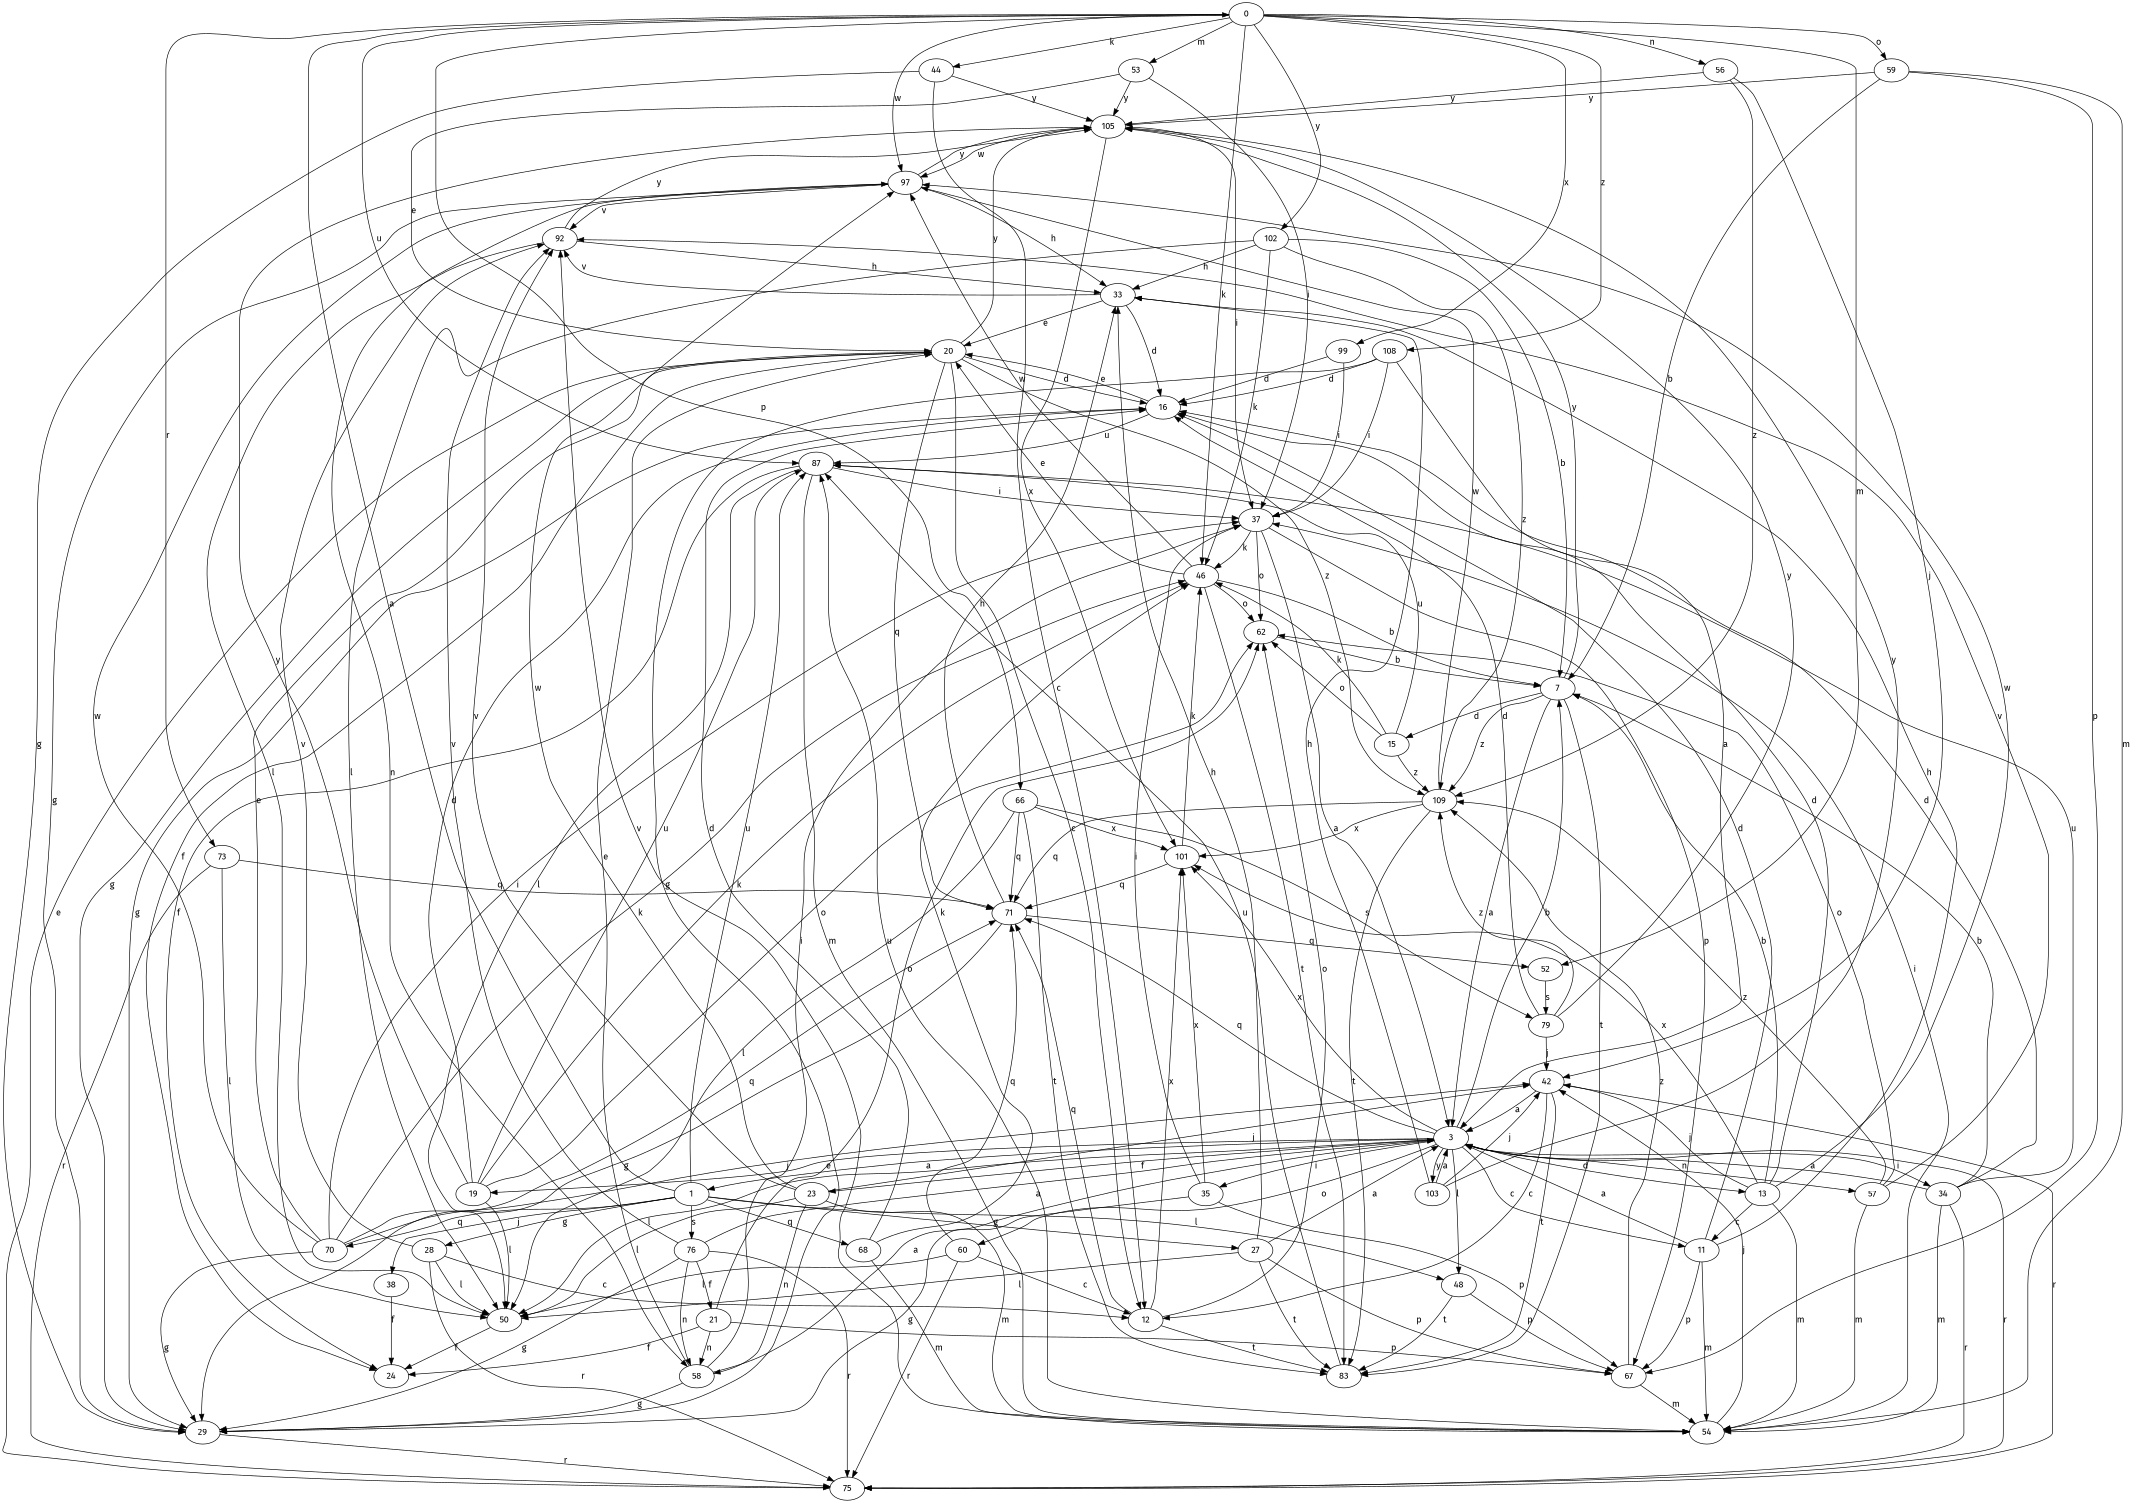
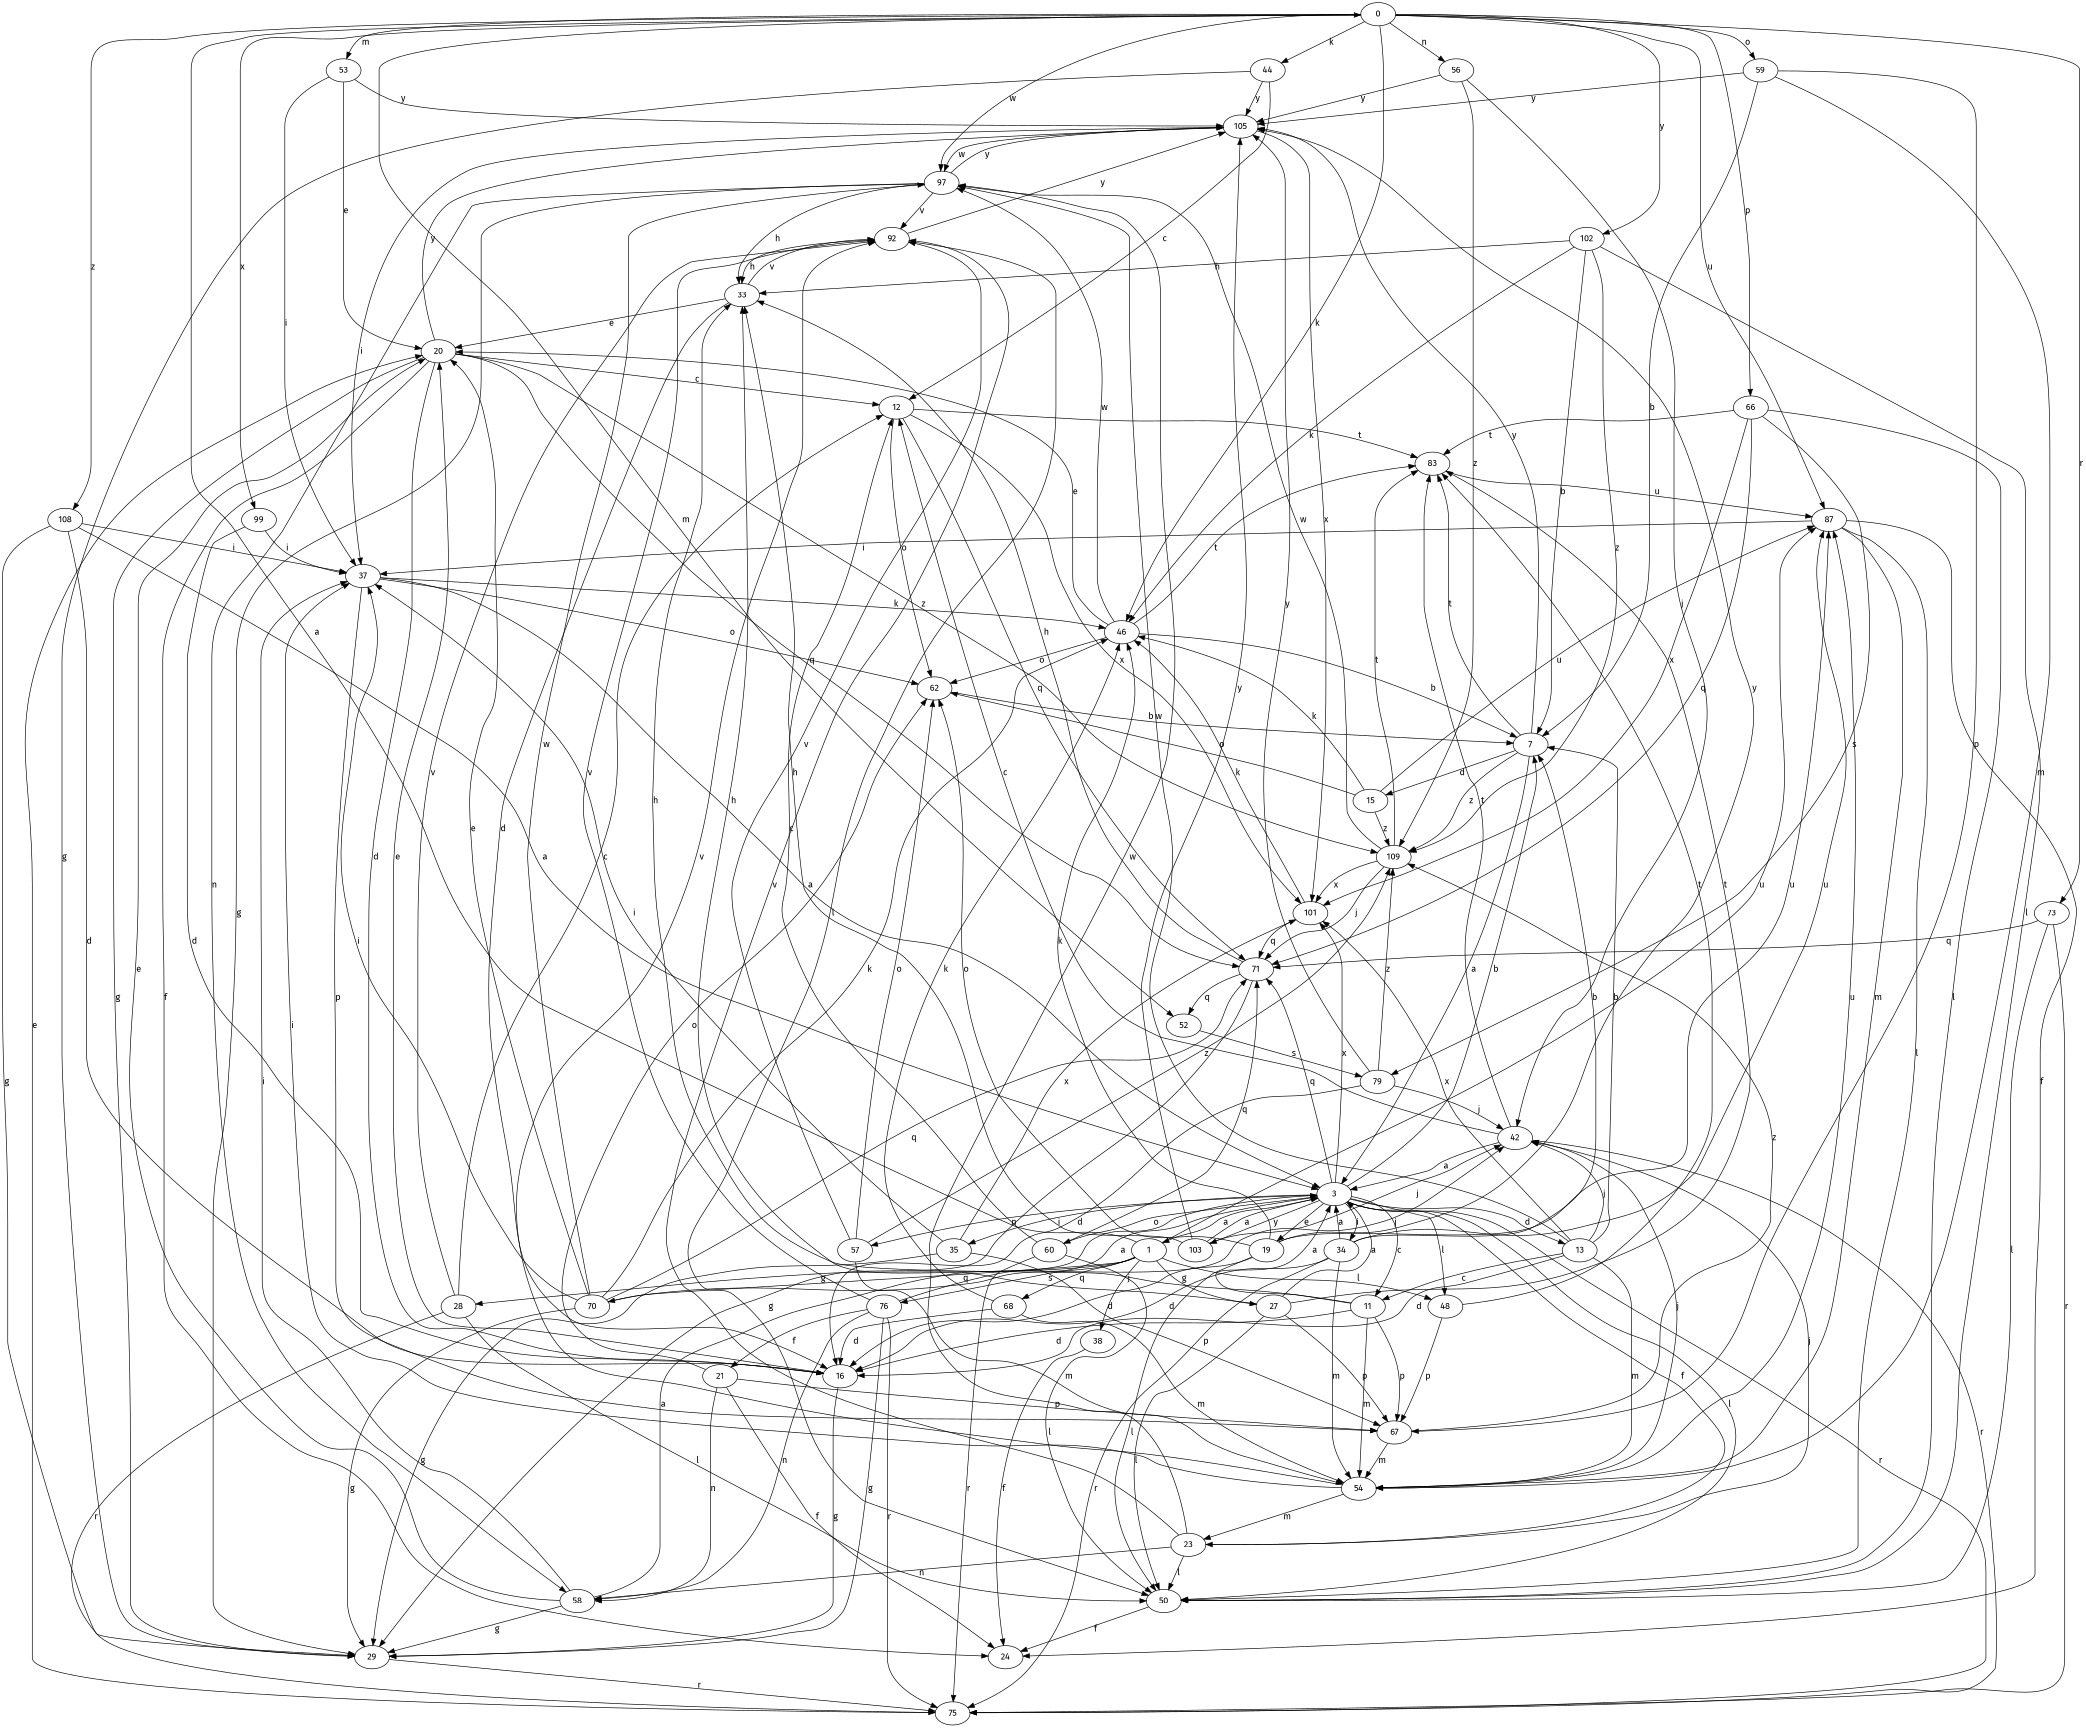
edge "16" -> "87": removed, label "u"
edge "109" -> "71": label "q" -> "j"
edge "23" -> "54": reversed
